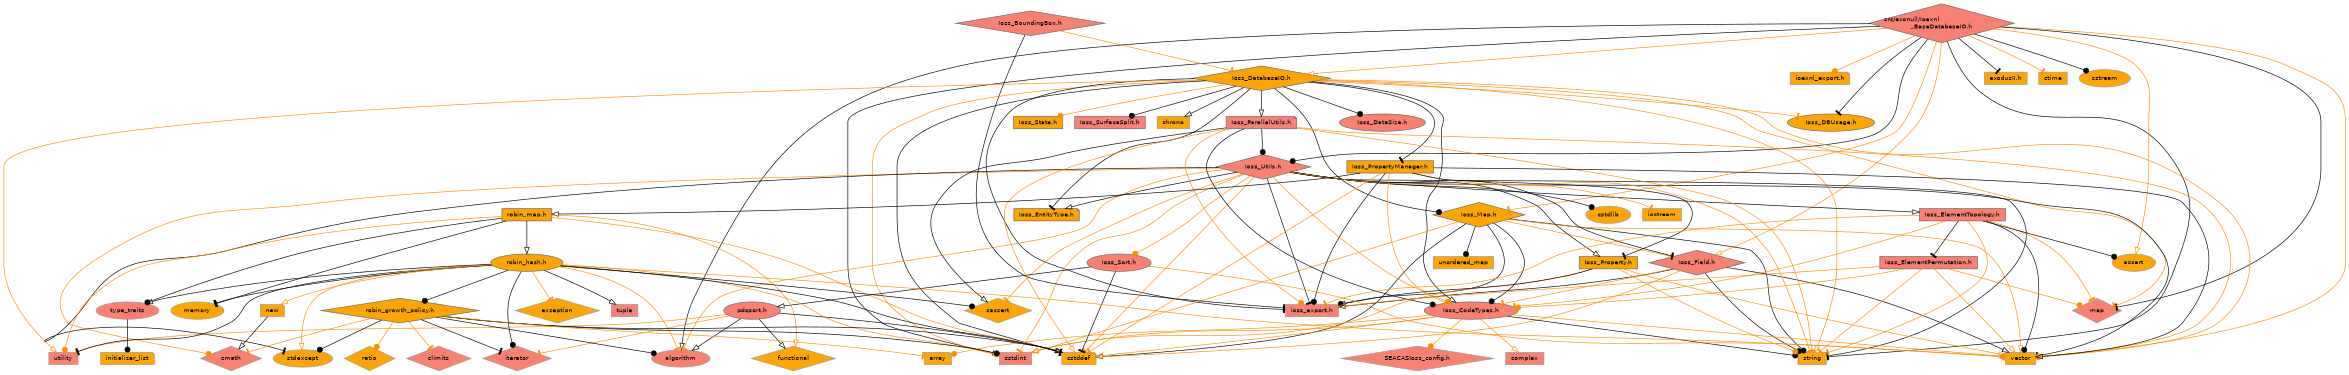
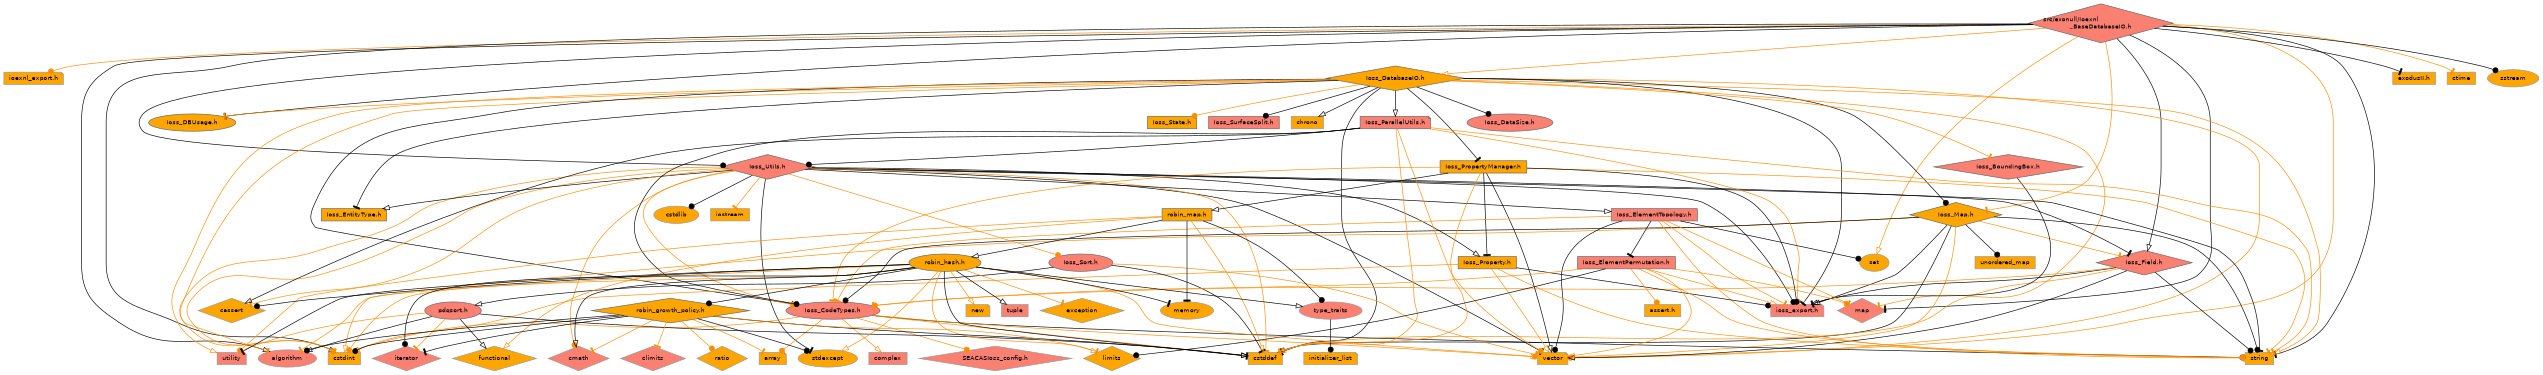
edge "Ioss_BoundingBox.h" -> "Ioss_DatabaseIO.h": reversed
edge "src/exonull/Ioexnl _BaseDatabaseIO.h" -> "Ioss_Field.h": color darkorange -> black
edge "Ioss_Utils.h" -> "ioss_export.h": arrowhead tee -> dot
node "assert": label "assert" -> "set"
node "assert.h": added
edge "new" -> "cmath": now "robin_hash.h" -> "cmath"
node "cstdint": fillcolor salmon -> orange
node "limits": added
